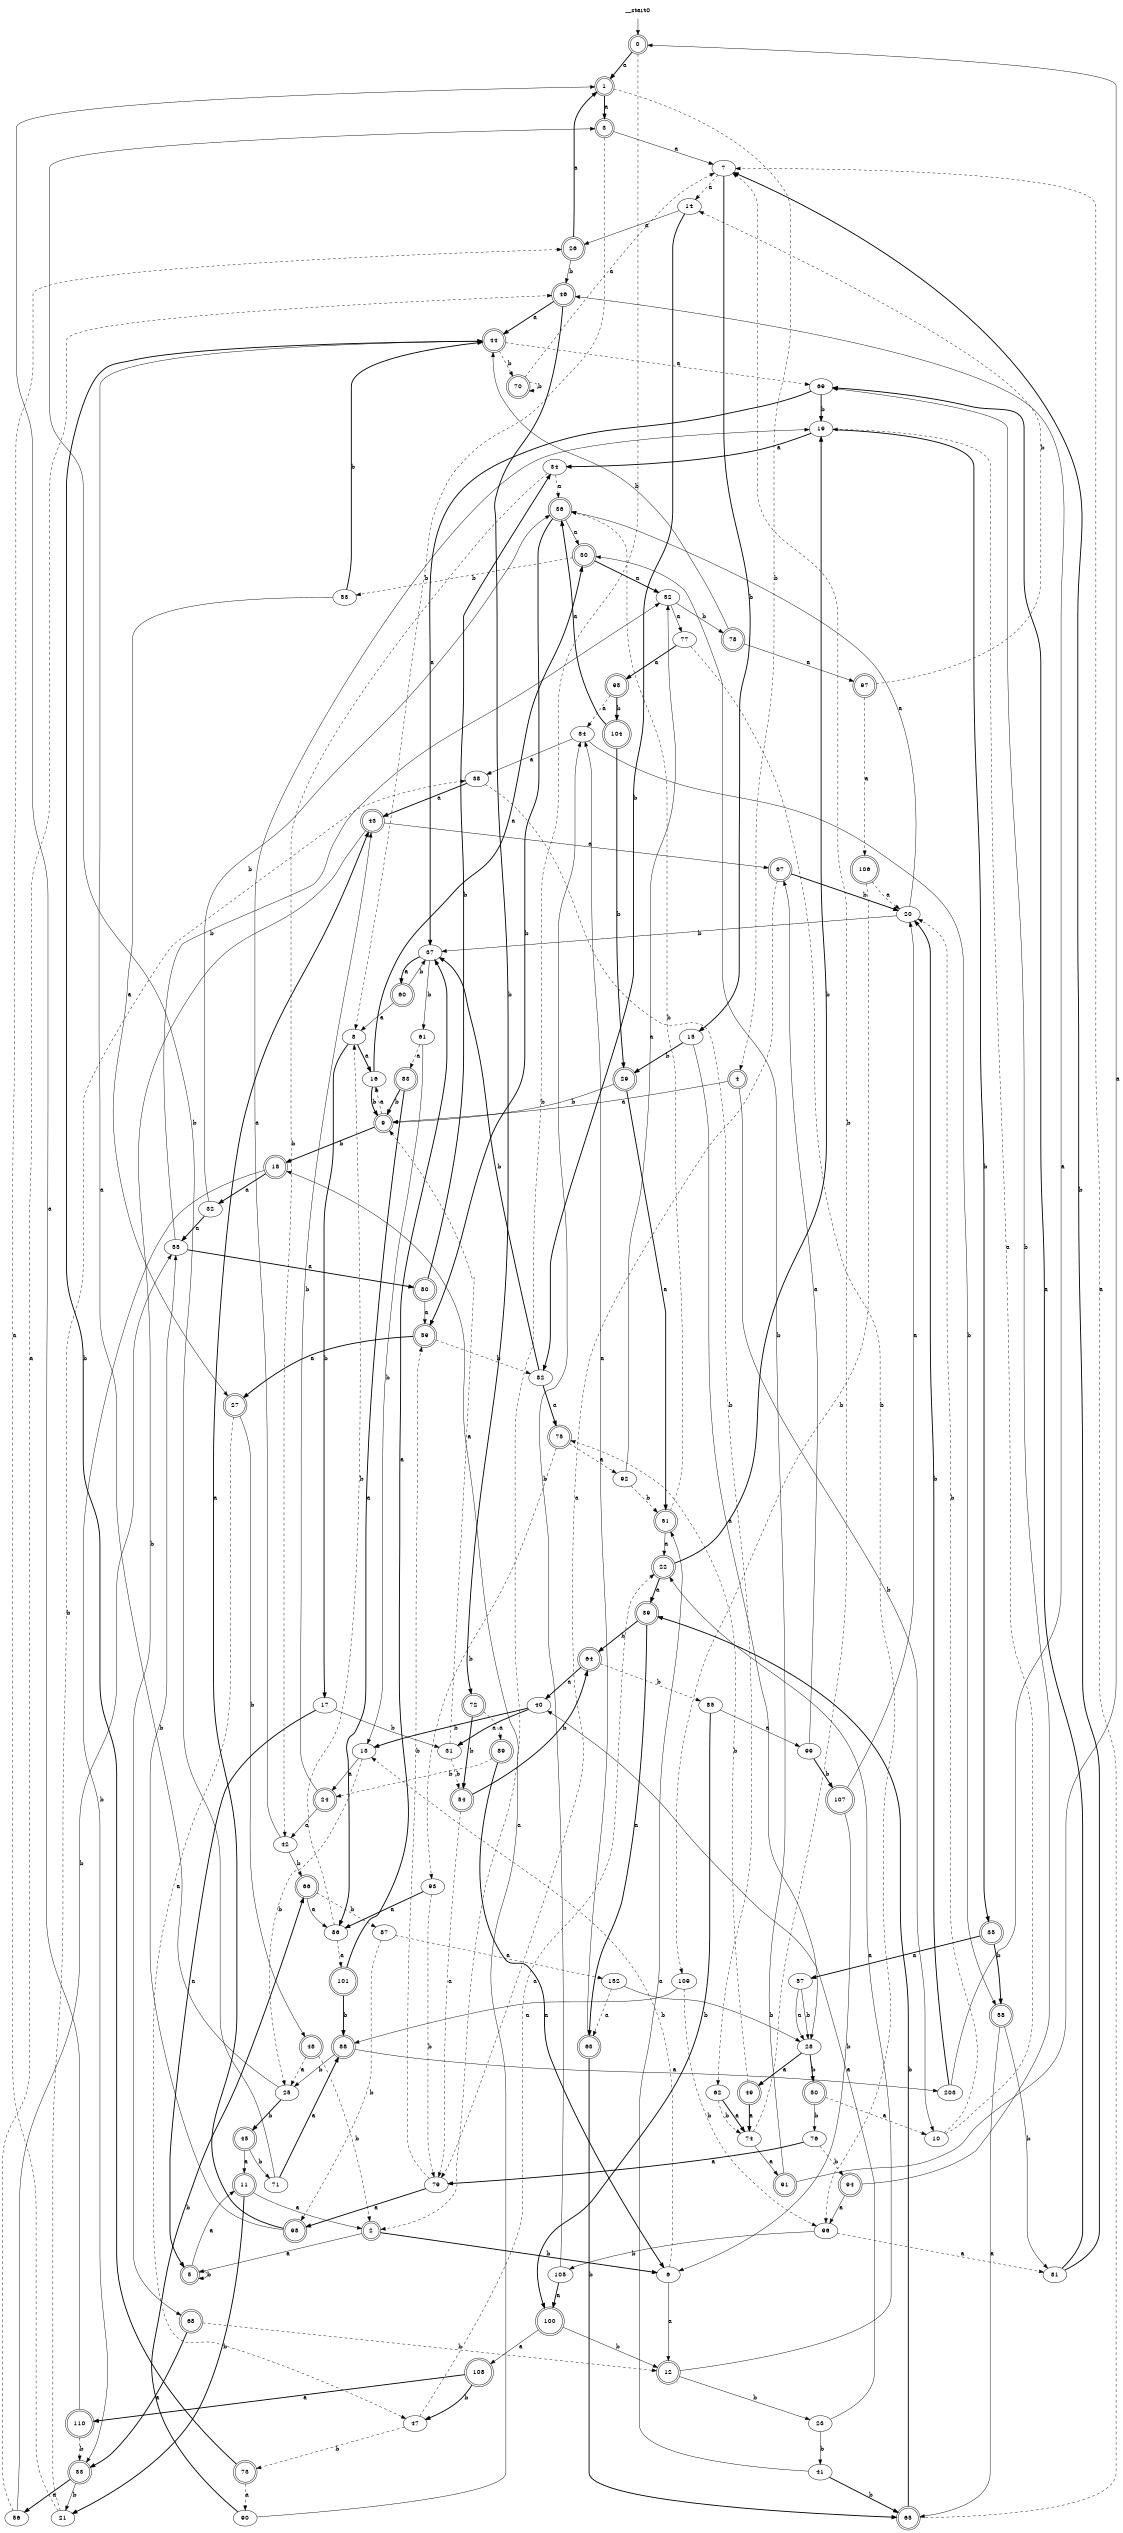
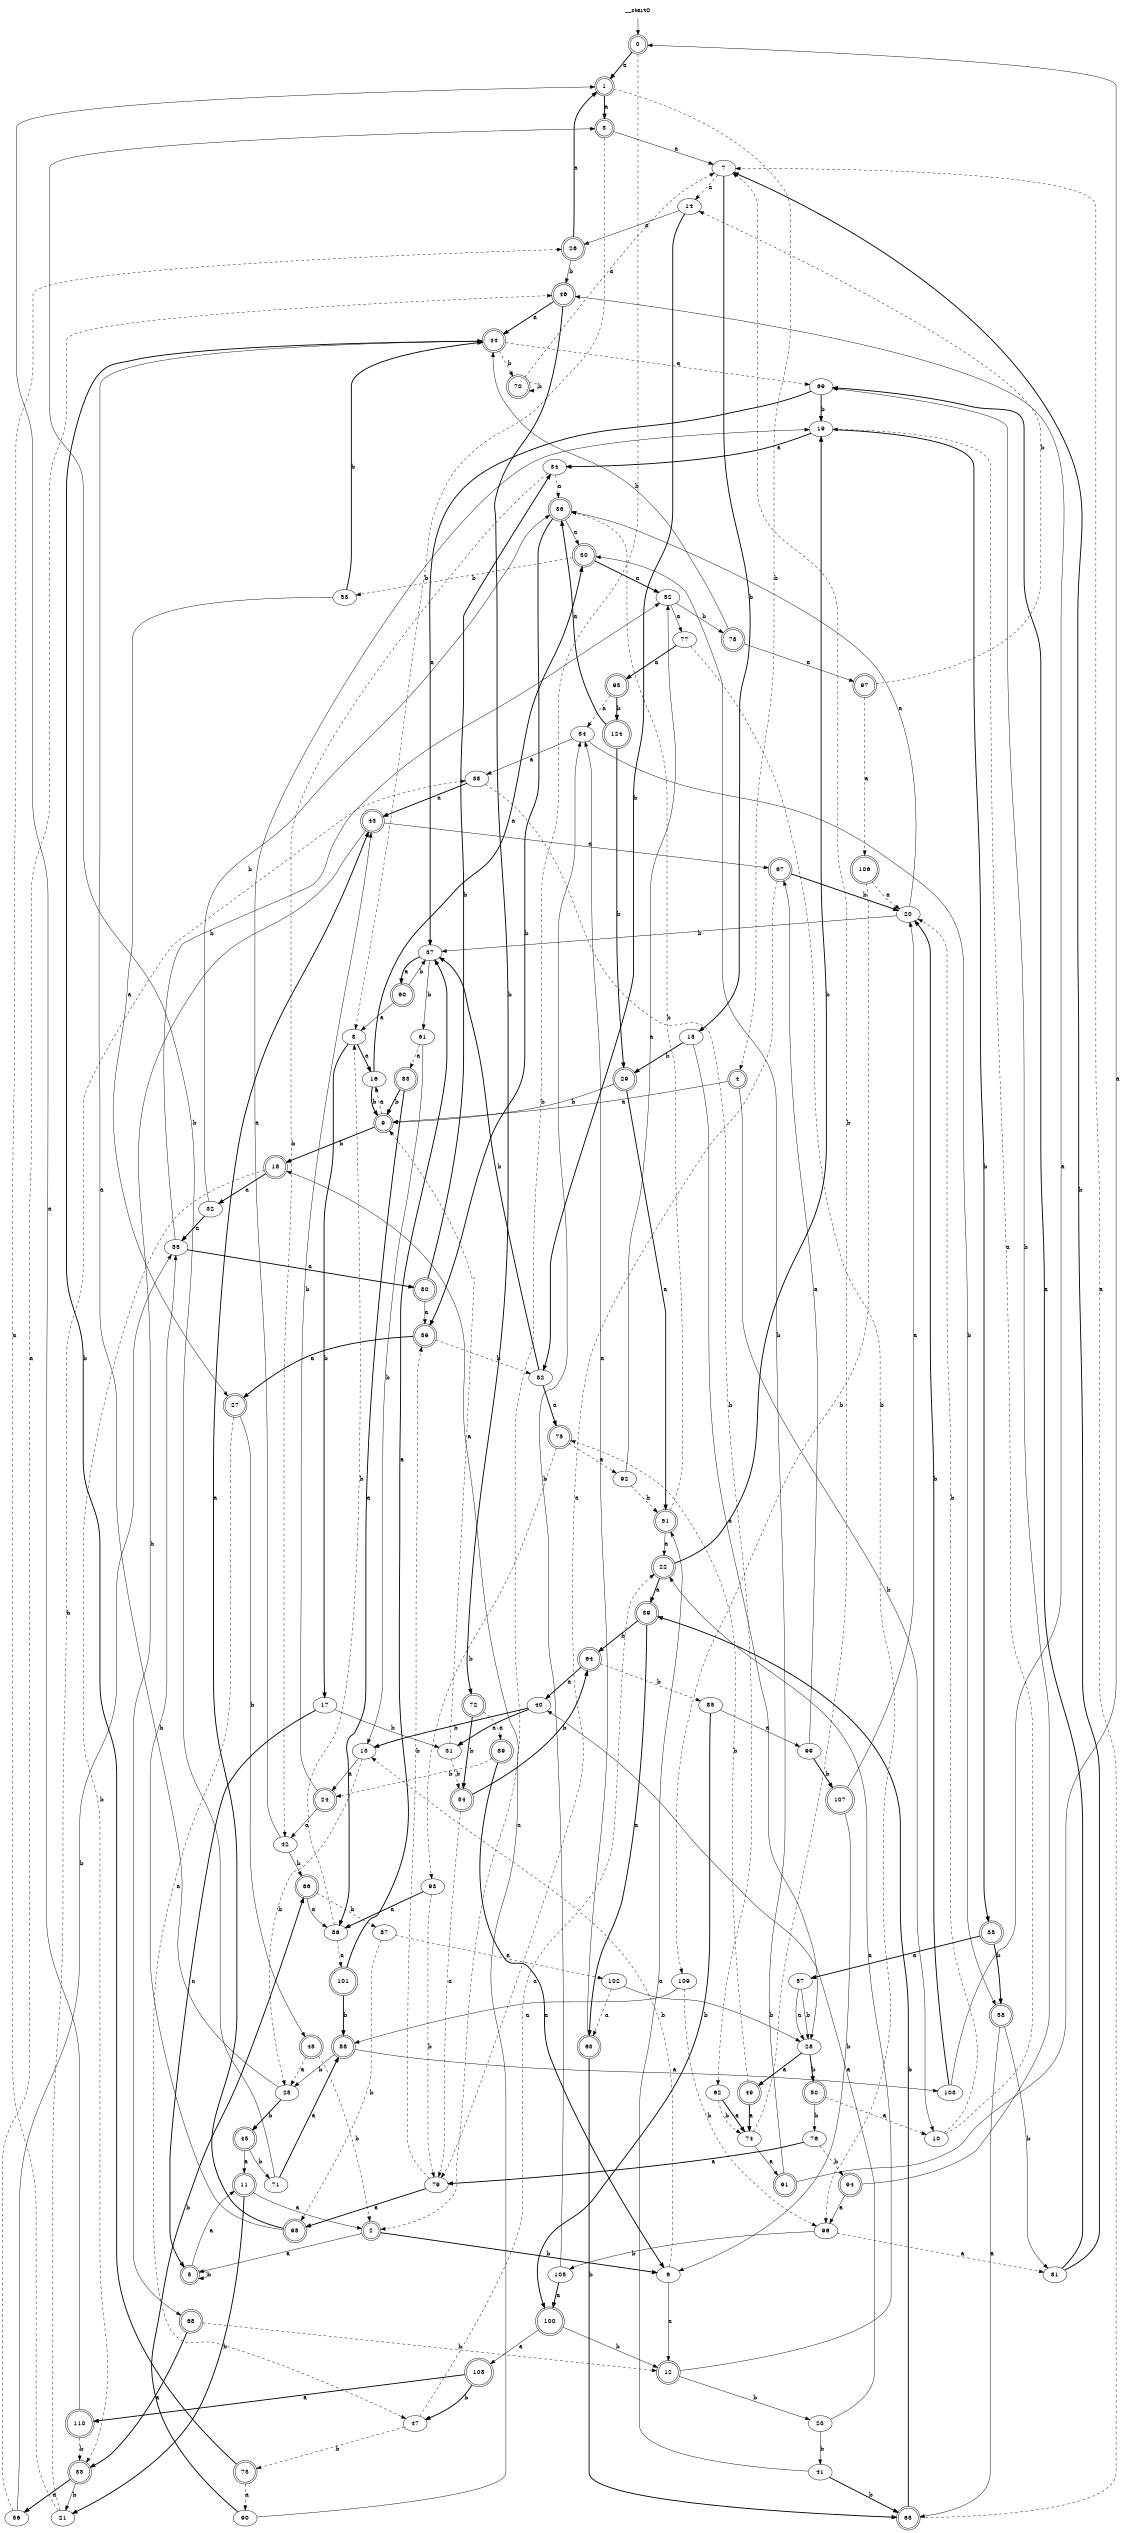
node "104": label "104" -> "124"
edge "18" -> "33": style solid -> dashed
node "152": label "152" -> "102"
node "203": label "203" -> "103"
